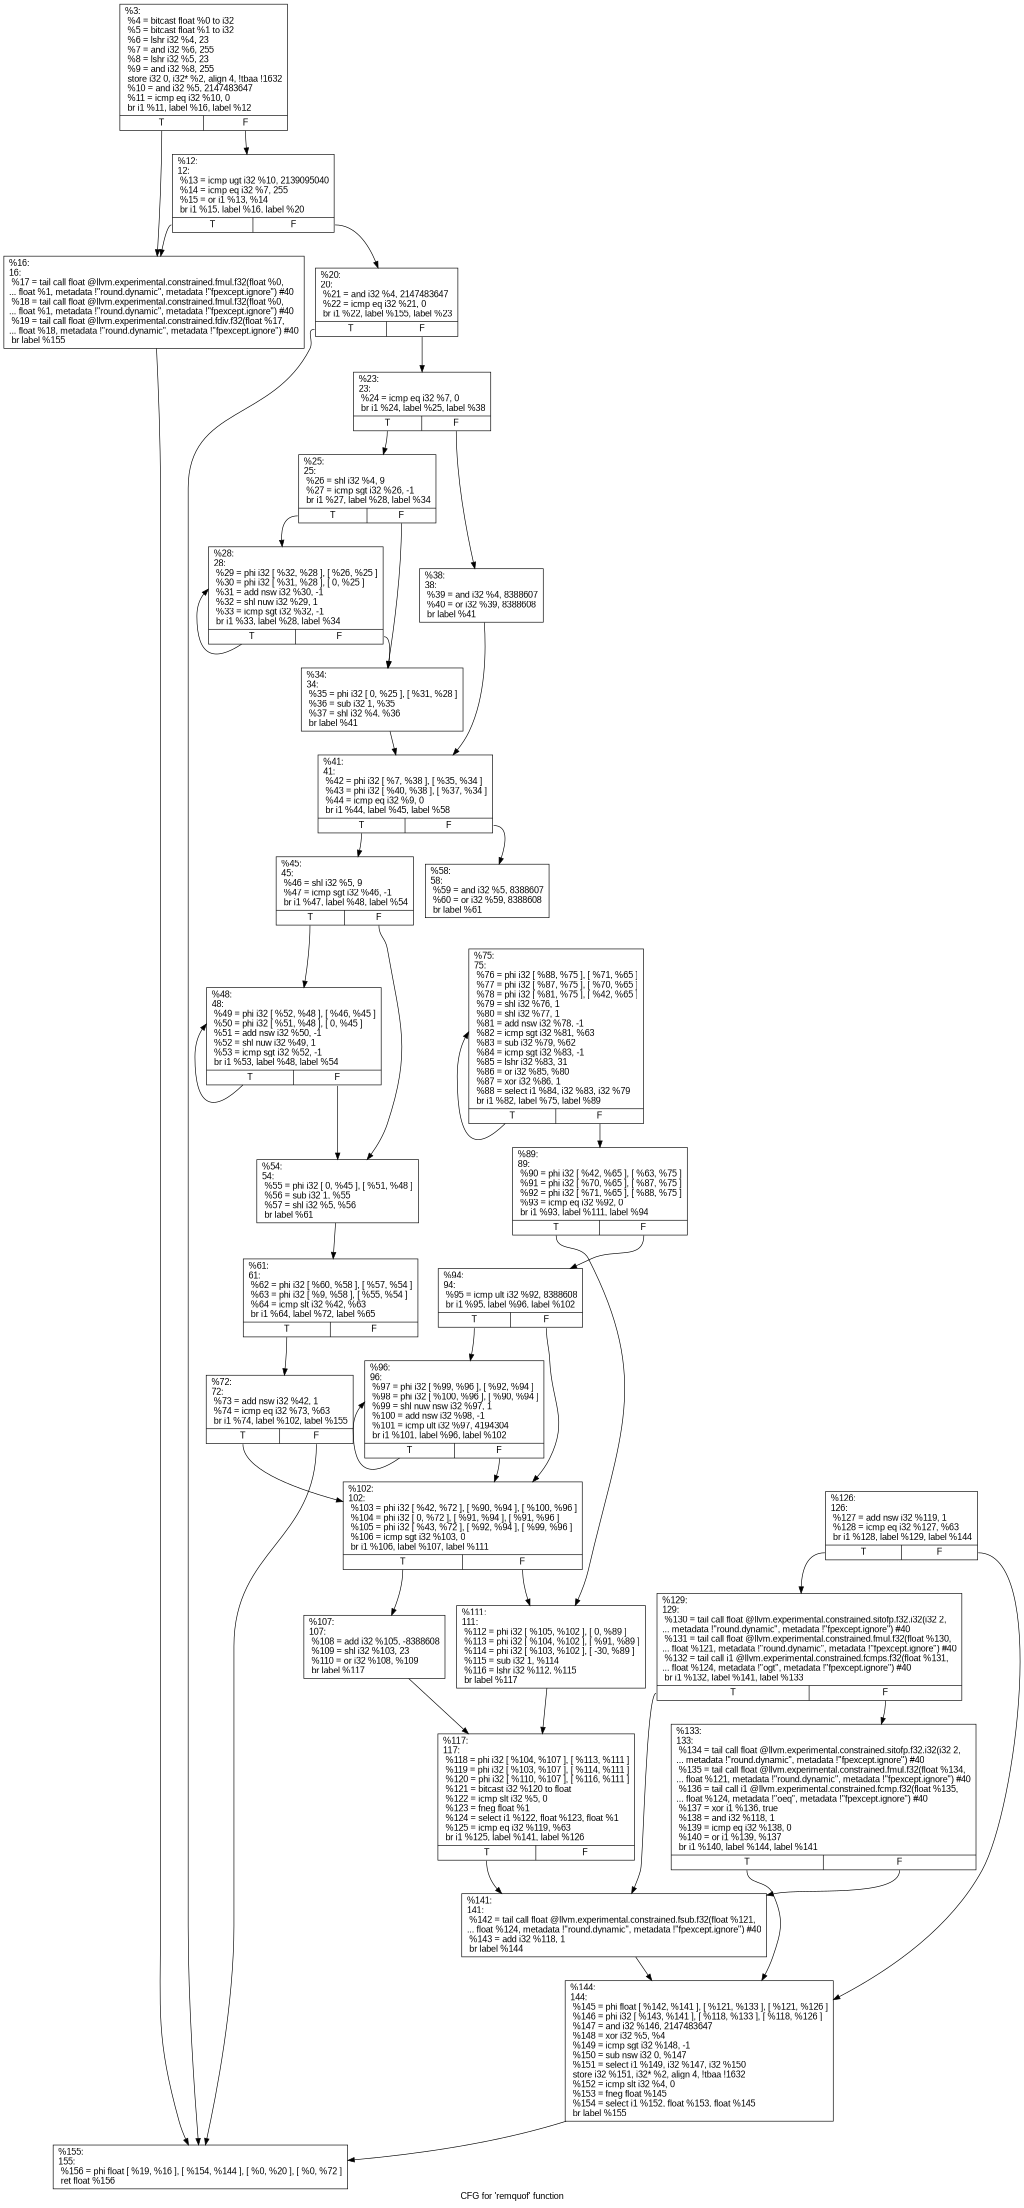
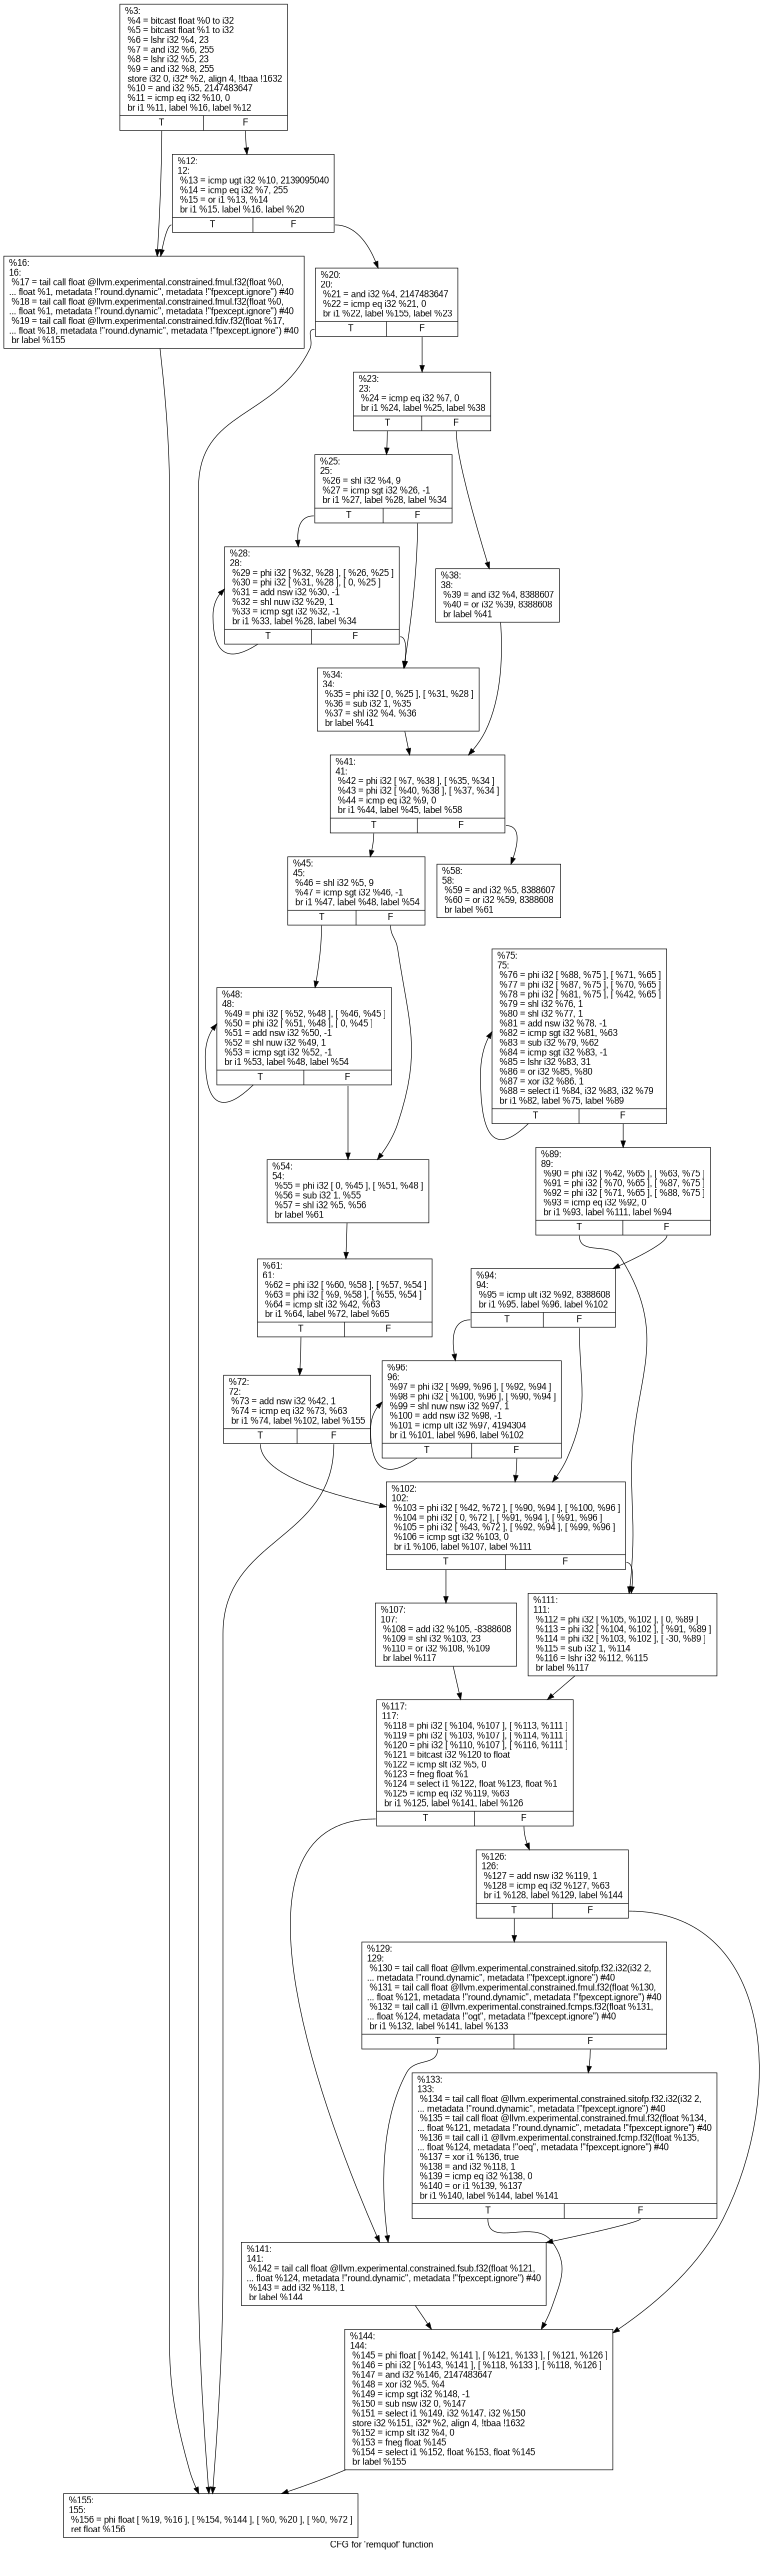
edge "%117:" -> "%126:": added
